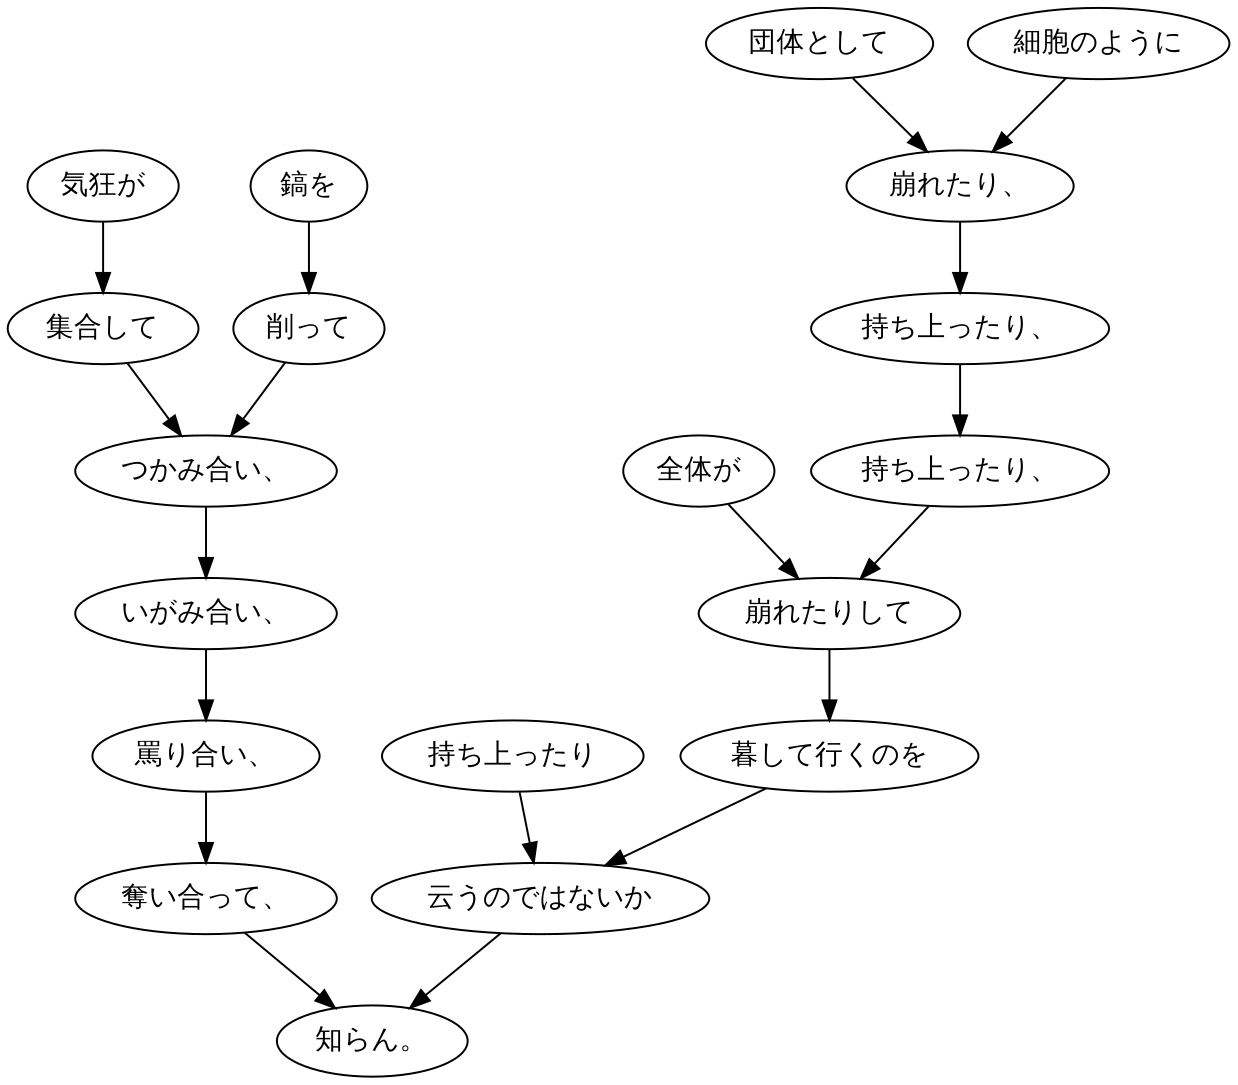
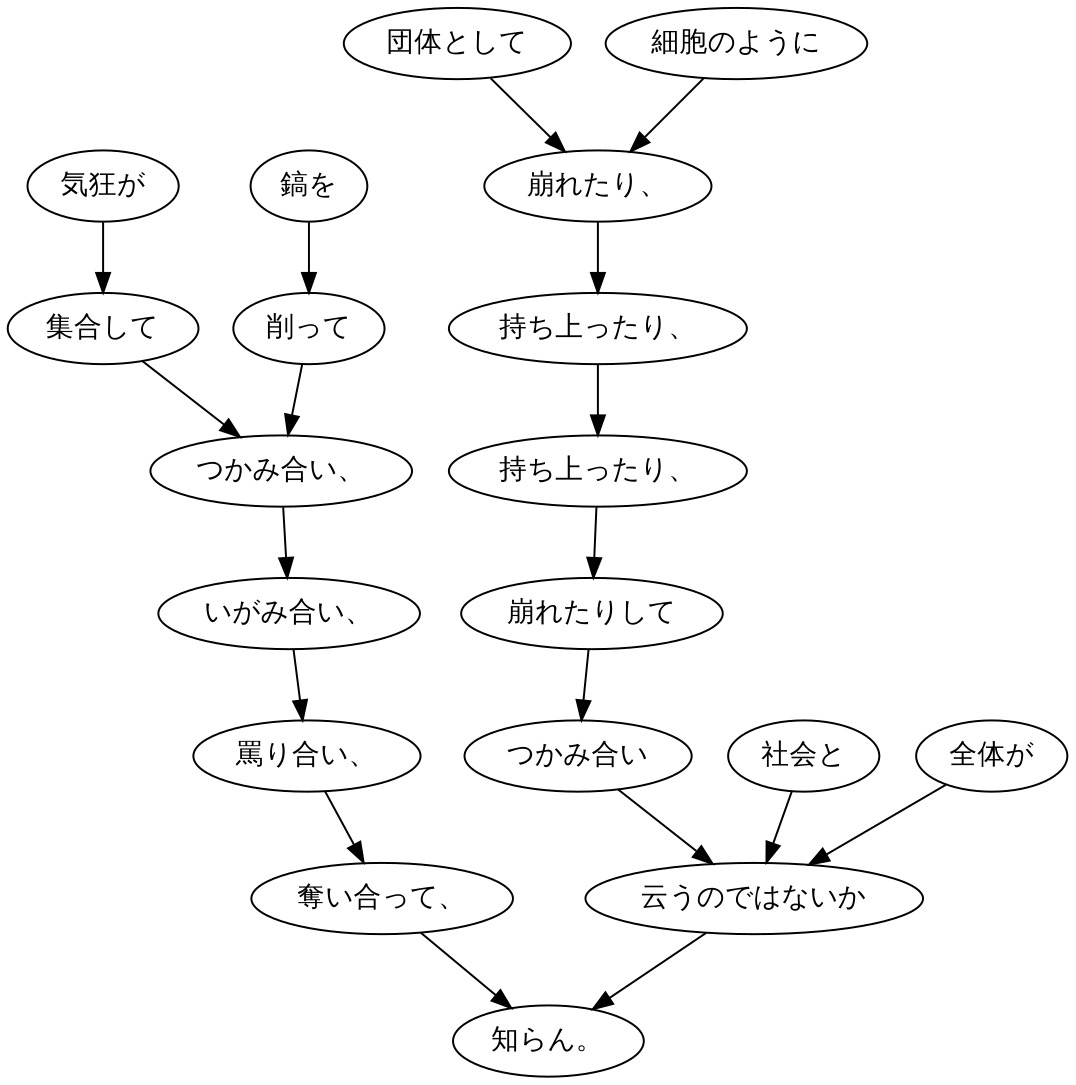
edge "全体が" -> "崩れたりして": now "全体が" -> "云うのではないか"
node "持ち上ったり": label "持ち上ったり" -> "社会と"
node "暮して行くのを": label "暮して行くのを" -> "つかみ合い"
